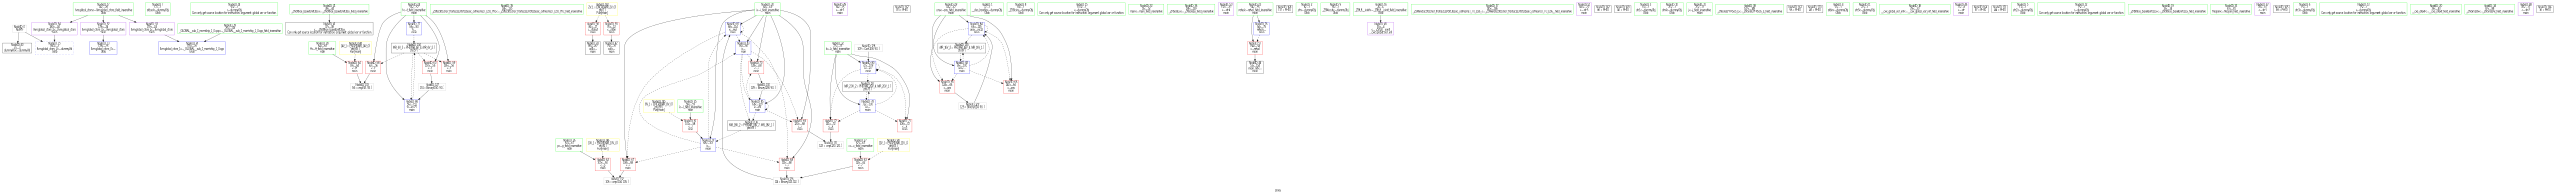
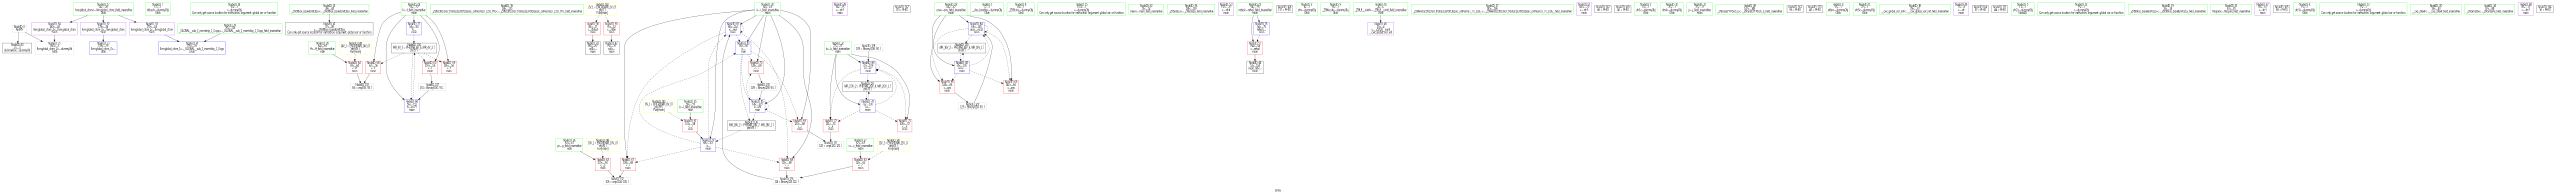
node "NodeID: 5": text "Glob" -> "NodeID"
node "NodeID: 128": text "109 = Can(108, 90, )" -> "109 = Binary(108, 90, )"
